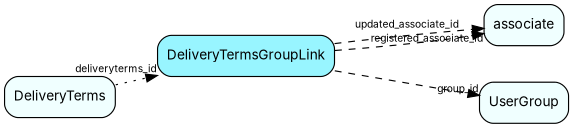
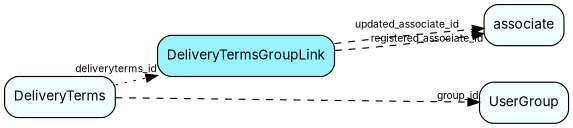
edge "DeliveryTermsGroupLink" -> "UserGroup": now "DeliveryTerms" -> "UserGroup"
